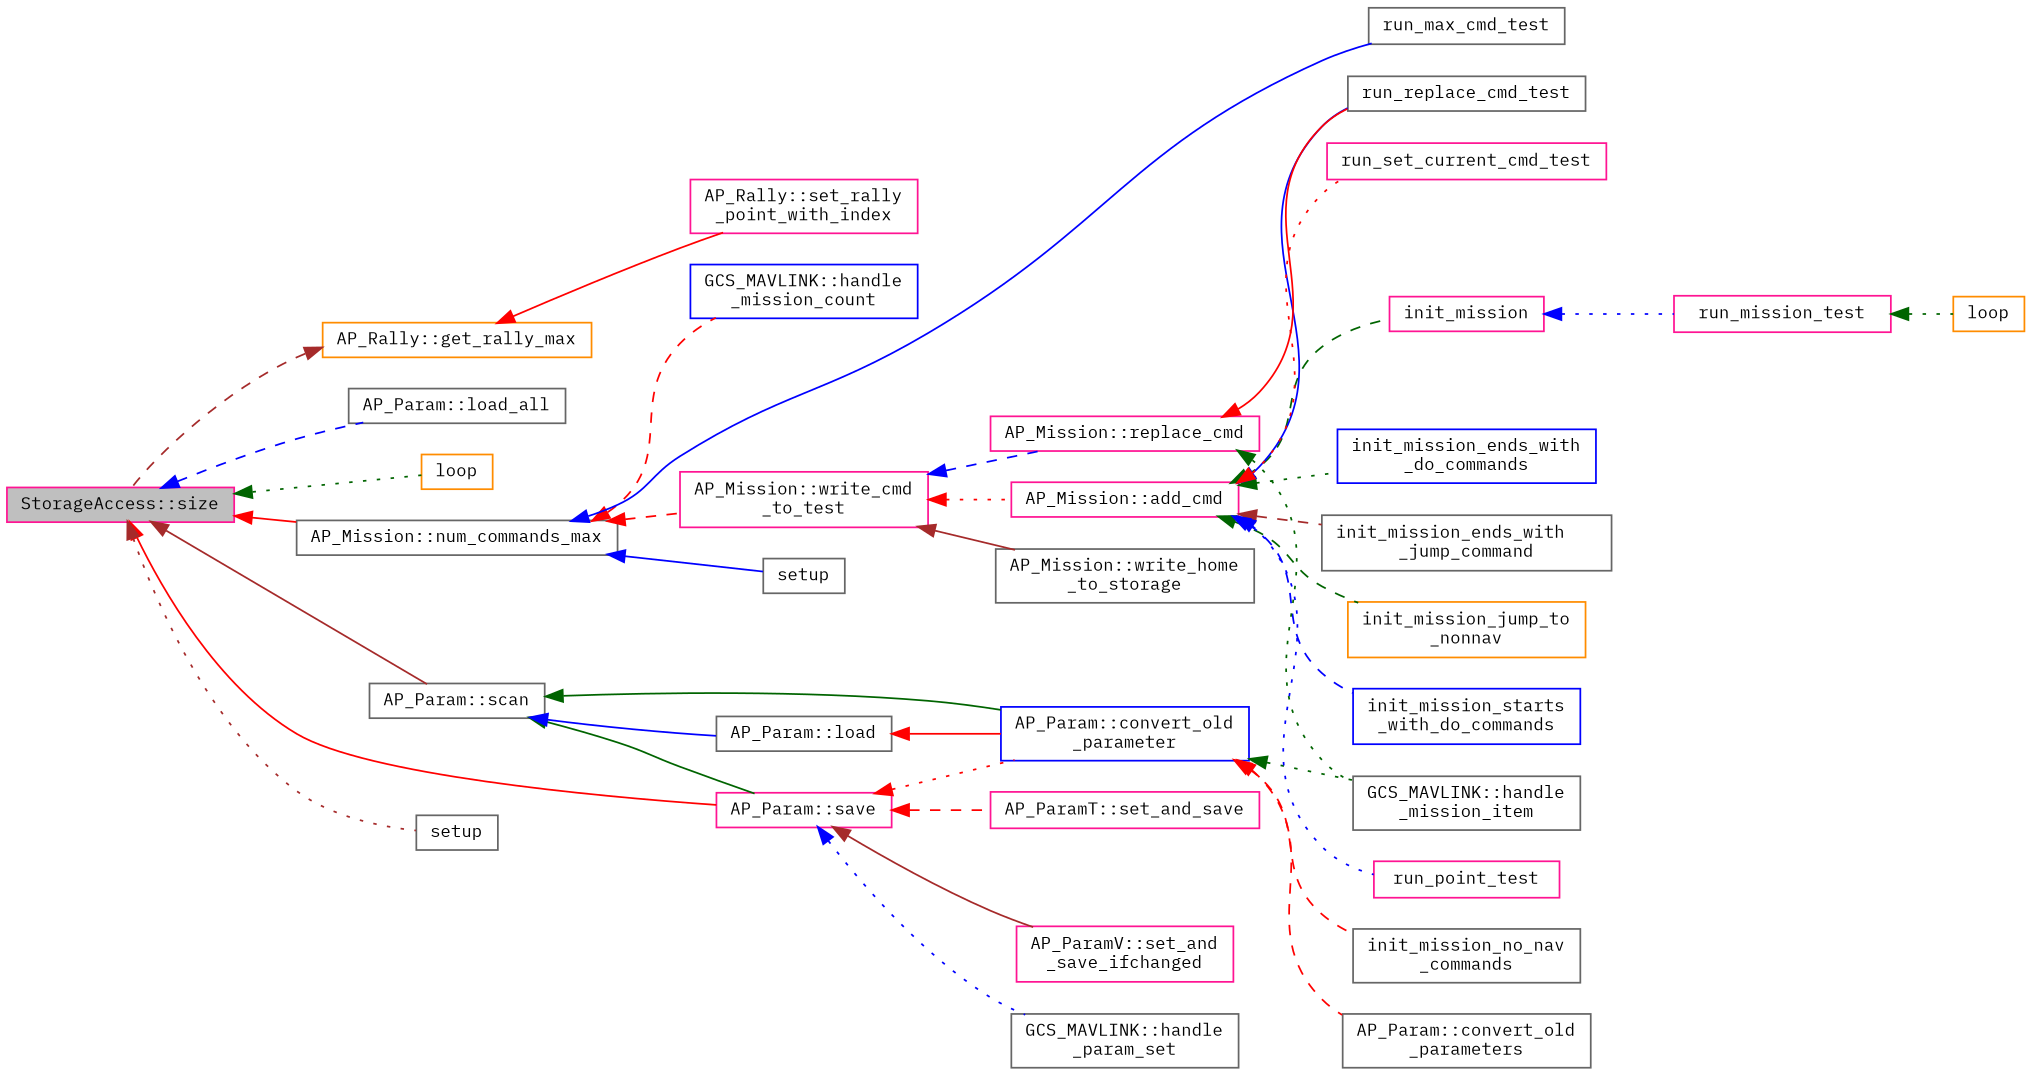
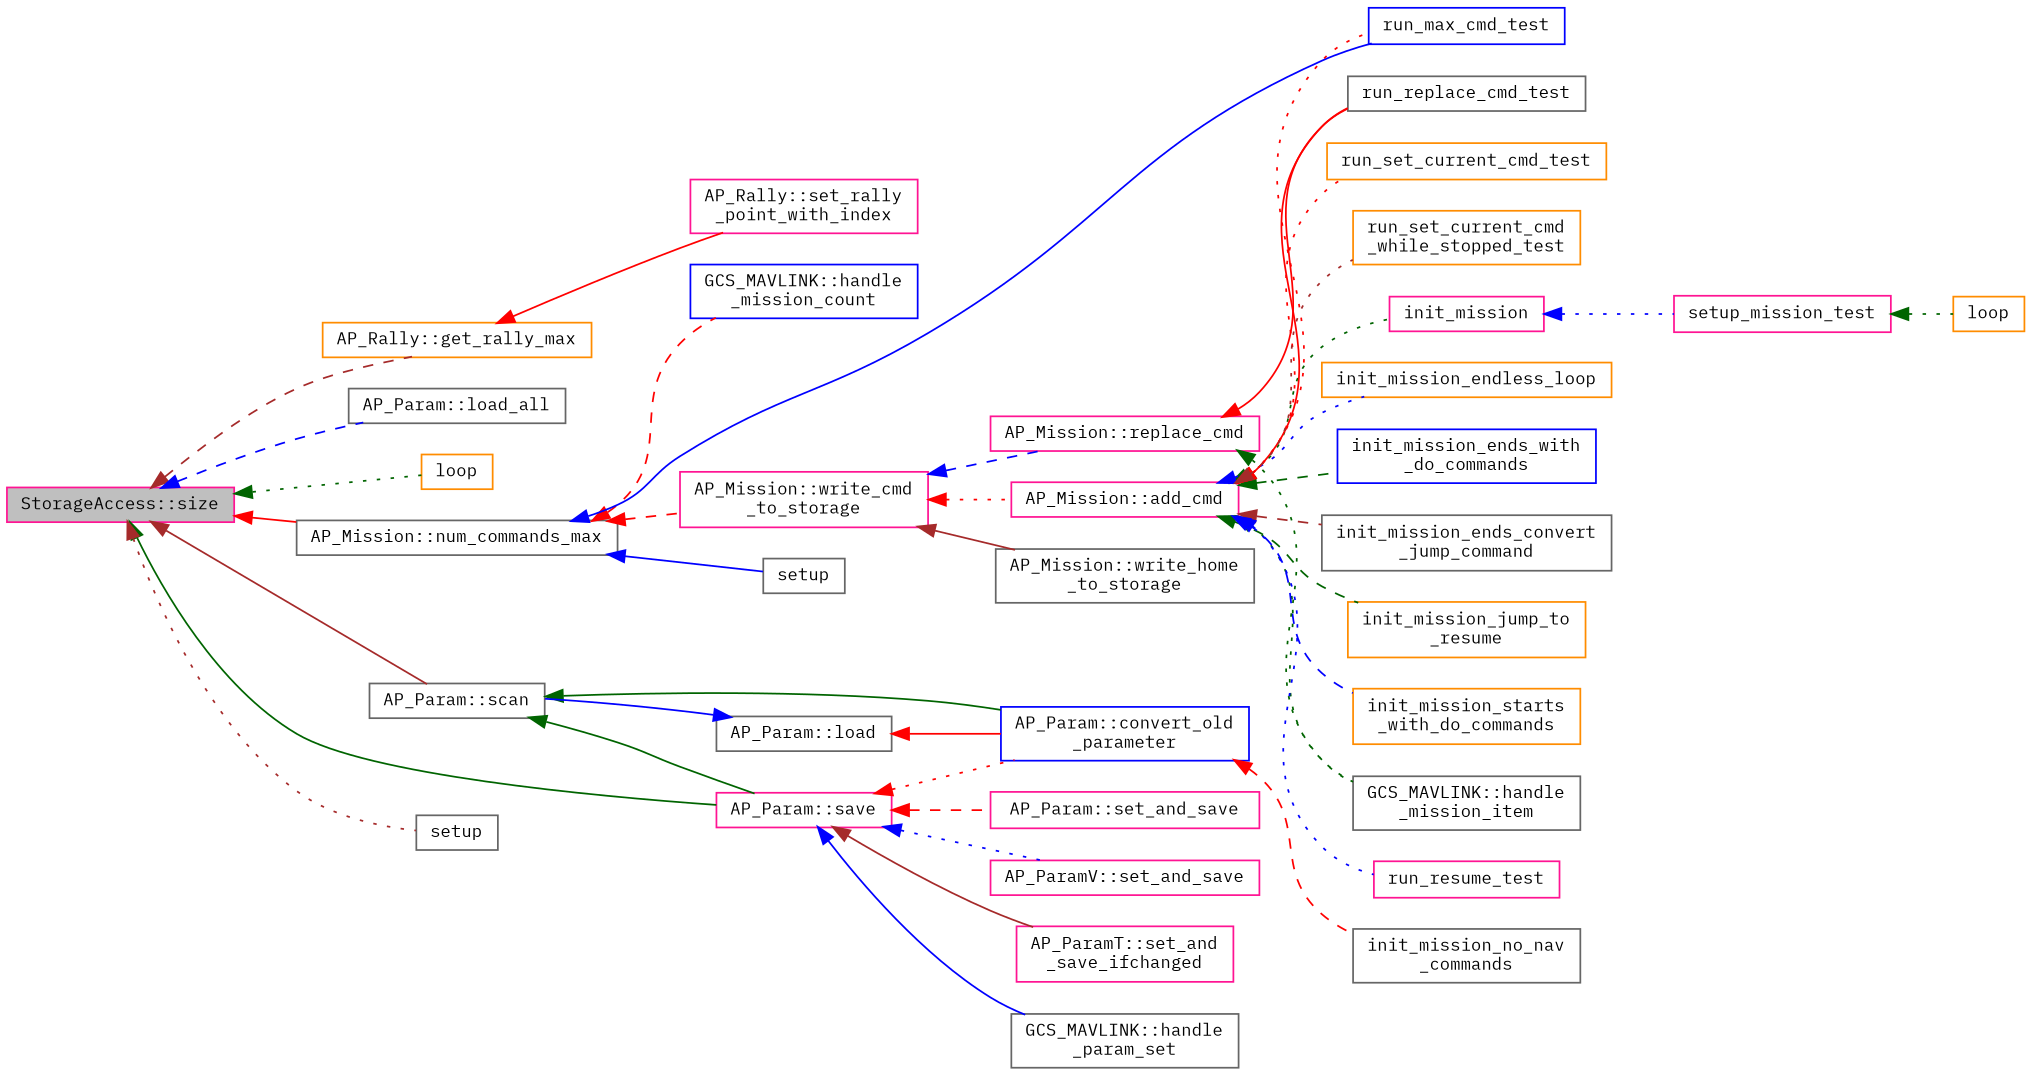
node "run_max_cmd_test": color gray40 -> blue
node "run_set_current_cmd_test": color deeppink -> darkorange
edge "run_max_cmd_test" -> "AP_Mission::add_cmd": added
node "run_set_current_cmd _while_stopped_test": added
edge "run_replace_cmd_test" -> "AP_Mission::add_cmd": color blue -> red
node "run_mission_test": label "run_mission_test" -> "setup_mission_test"
edge "init_mission" -> "AP_Mission::add_cmd": style dashed -> dotted
node "init_mission_endless_loop": added
edge "StorageAccess::size" -> "AP_Rally::get_rally_max": reversed
edge "init_mission_ends_with _do_commands" -> "AP_Mission::add_cmd": style dotted -> dashed
node "AP_Mission::write_cmd _to_test": label "AP_Mission::write_cmd _to_test" -> "AP_Mission::write_cmd _to_storage"
node "init_mission_ends_with _jump_command": label "init_mission_ends_with _jump_command" -> "init_mission_ends_convert _jump_command"
node "init_mission_jump_to _nonnav": label "init_mission_jump_to _nonnav" -> "init_mission_jump_to _resume"
node "init_mission_starts _with_do_commands": color blue -> darkorange
edge "AP_Param::load" -> "AP_Param::scan": reversed
edge "AP_Param::save" -> "StorageAccess::size": color red -> darkgreen
edge "GCS_MAVLINK::handle _mission_item" -> "AP_Param::convert_old _parameter": now "GCS_MAVLINK::handle _mission_item" -> "AP_Mission::add_cmd"
node "AP_ParamT::set_and_save": label "AP_ParamT::set_and_save" -> "AP_Param::set_and_save"
node "AP_ParamV::set_and_save": added
node "run_point_test": label "run_point_test" -> "run_resume_test"
edge "GCS_MAVLINK::handle _param_set" -> "AP_Param::save": style dotted -> solid
node "AP_ParamV::set_and _save_ifchanged": label "AP_ParamV::set_and _save_ifchanged" -> "AP_ParamT::set_and _save_ifchanged"
node "AP_Param::convert_old _parameters": removed
